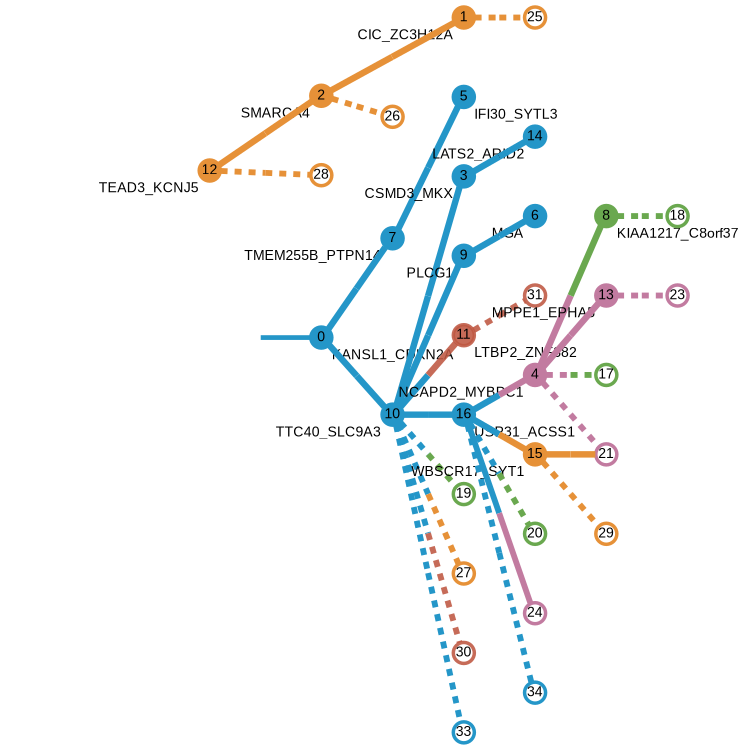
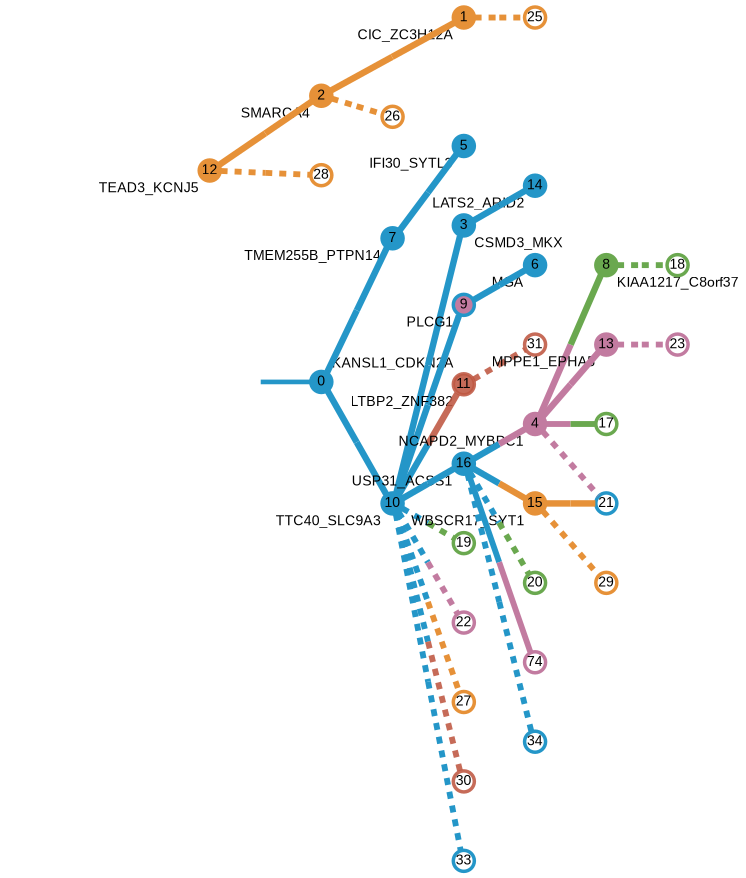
node "9 PLCG1": fillcolor #2496c8ff -> #c27ba0ff
edge "4 NCAPD2_MYBPC1" -> "17": style dashed -> solid
node "21": color #c27ba0ff -> #2496c8ff
node "24": label "24" -> "74"
node "22": added
